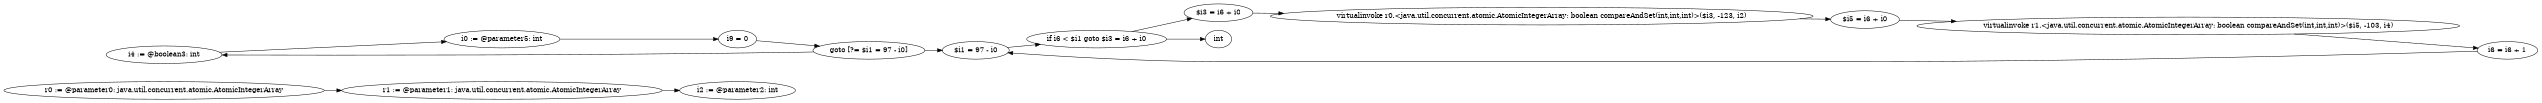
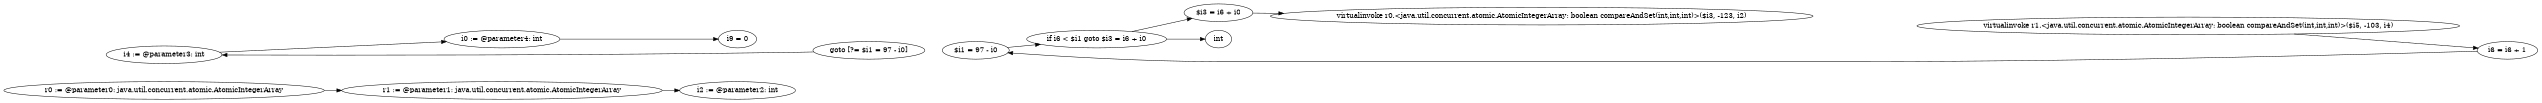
node "$i5 = i6 + i0": removed
node "i0 := @parameter5: int": label "i0 := @parameter5: int" -> "i0 := @parameter4: int"
edge "i9 = 0" -> "goto [?= $i1 = 97 - i0]": removed
edge "goto [?= $i1 = 97 - i0]" -> "$i1 = 97 - i0": removed
node "i4 := @boolean3: int": label "i4 := @boolean3: int" -> "i4 := @parameter3: int"
